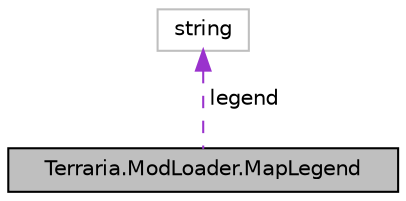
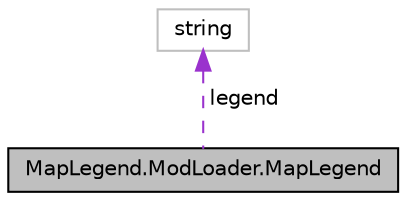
node "Terraria.ModLoader.MapLegend": label "Terraria.ModLoader.MapLegend" -> "MapLegend.ModLoader.MapLegend"
